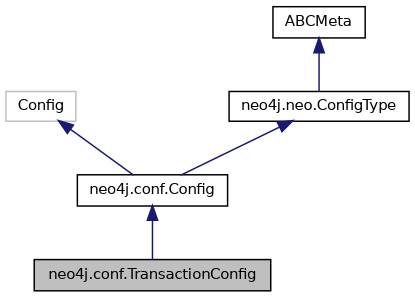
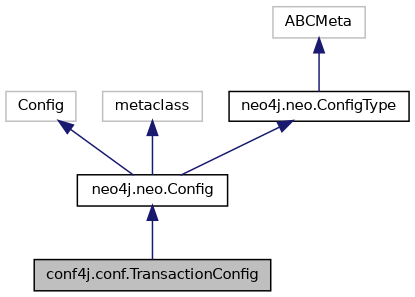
node "ABCMeta": color black -> grey75
node "metaclass": added
node "neo4j.conf.Config": label "neo4j.conf.Config" -> "neo4j.neo.Config"
node "neo4j.conf.TransactionConfig": label "neo4j.conf.TransactionConfig" -> "conf4j.conf.TransactionConfig"
